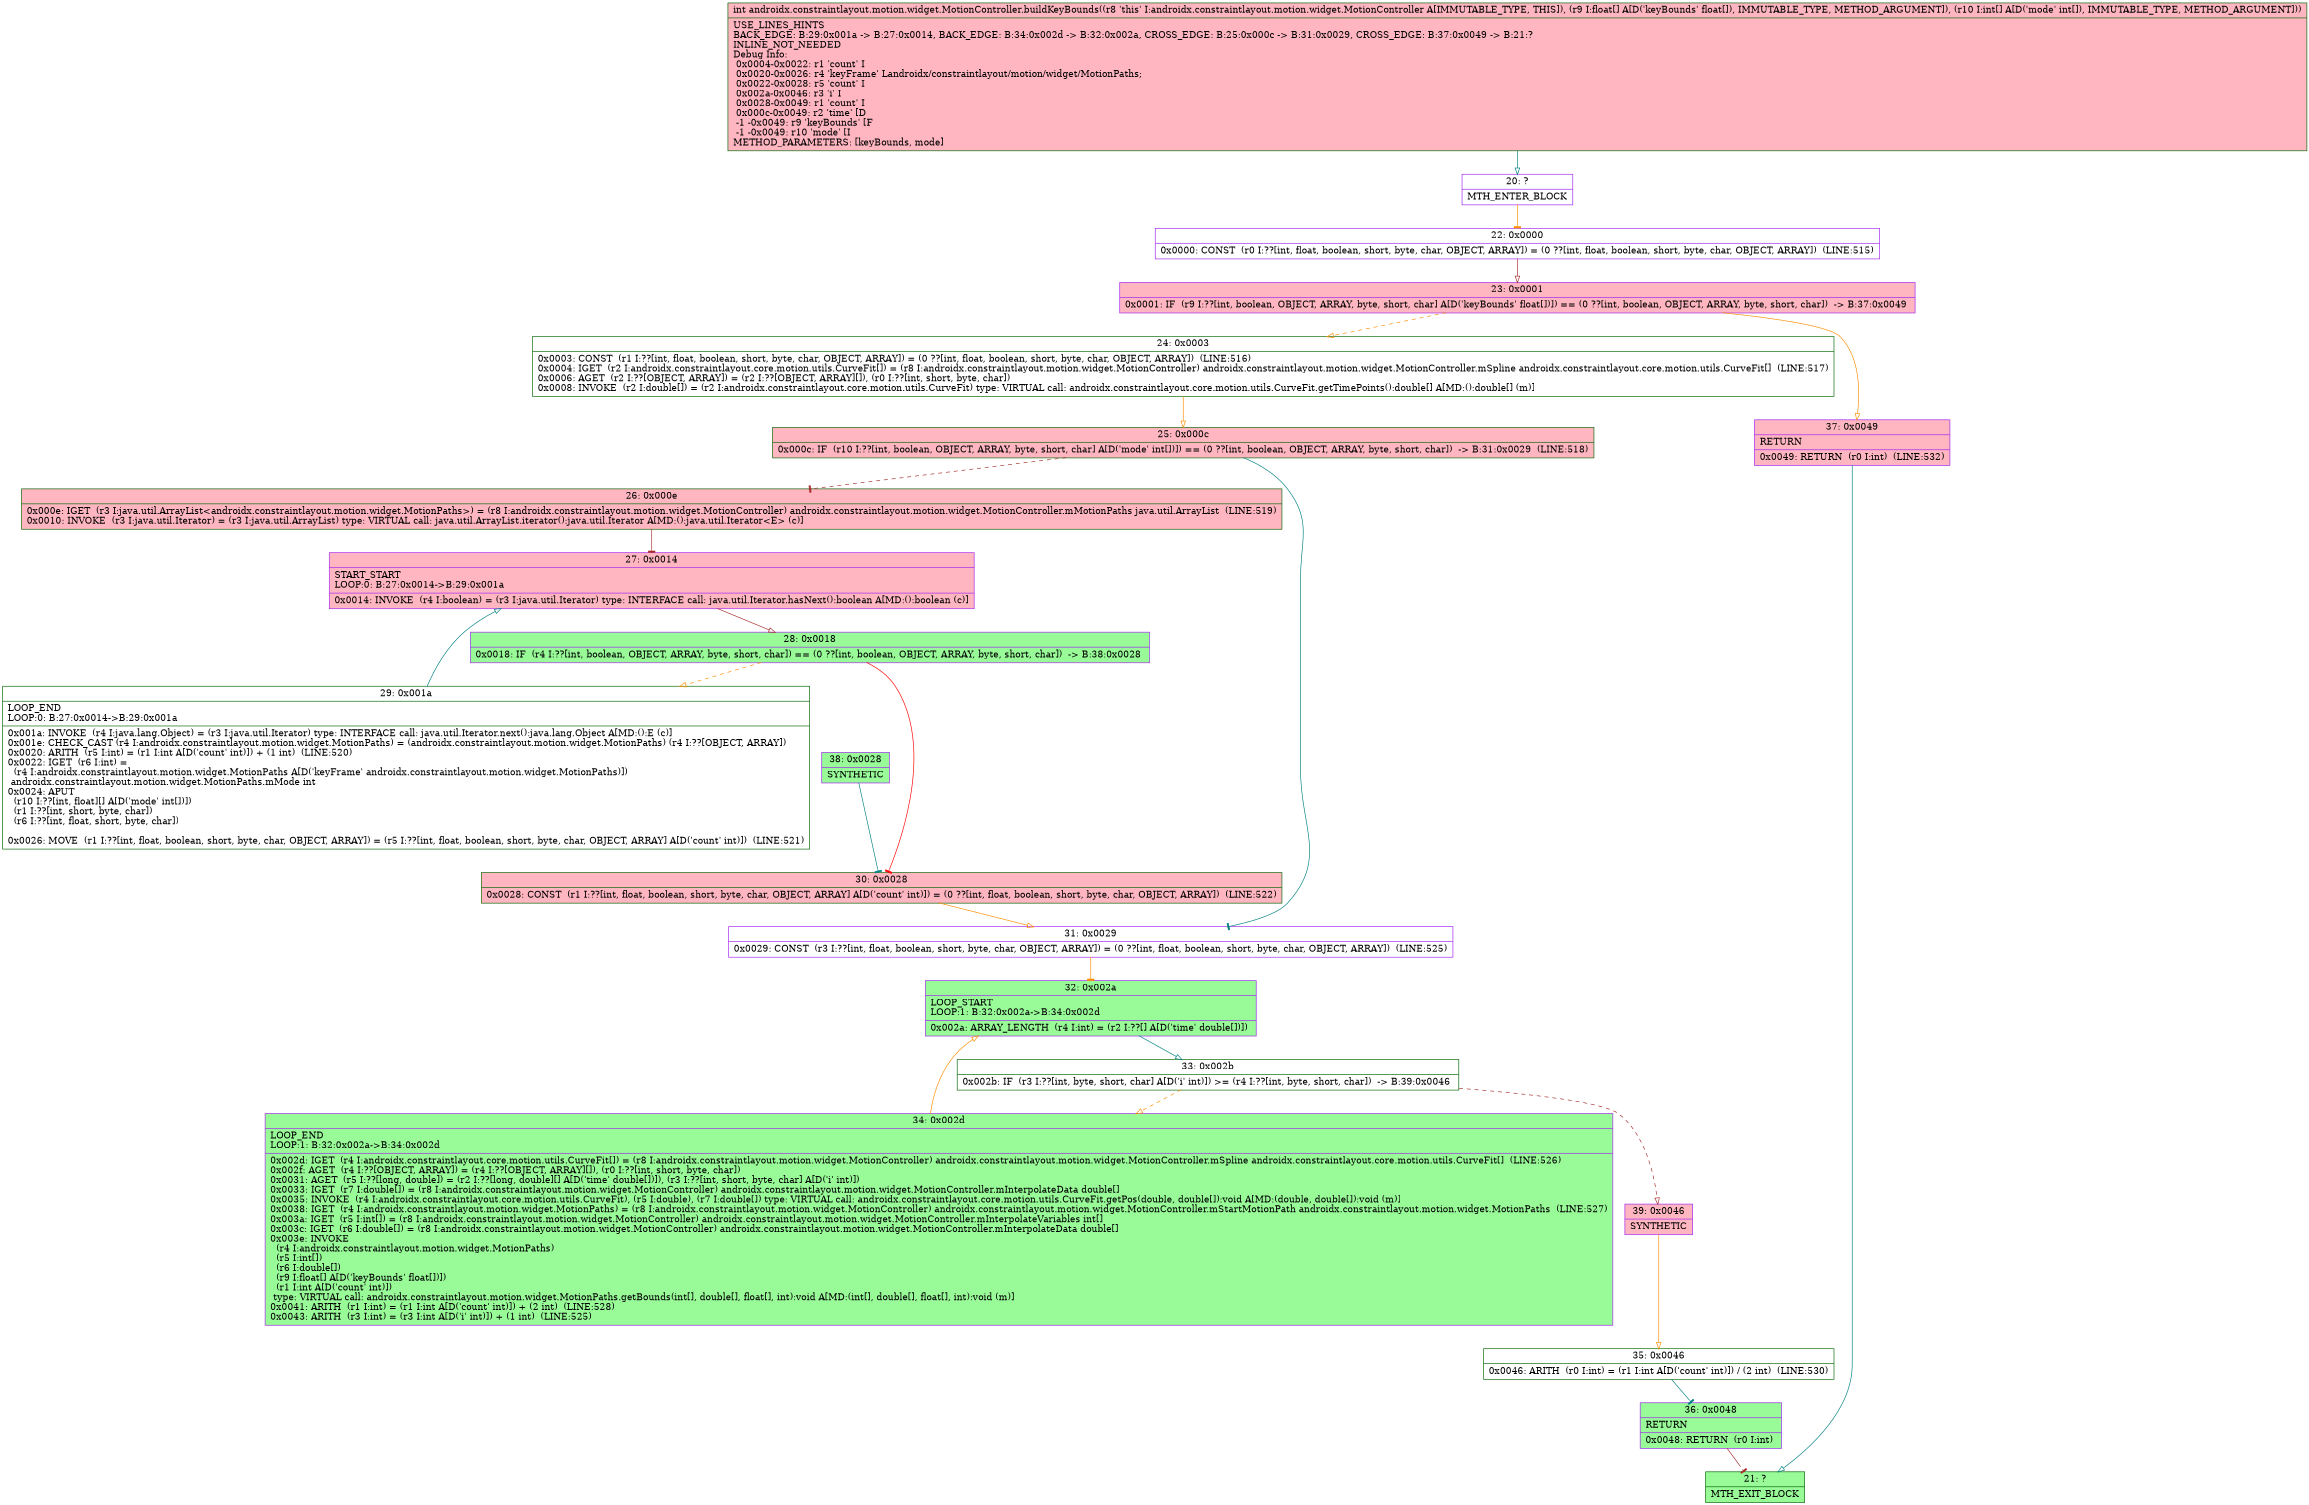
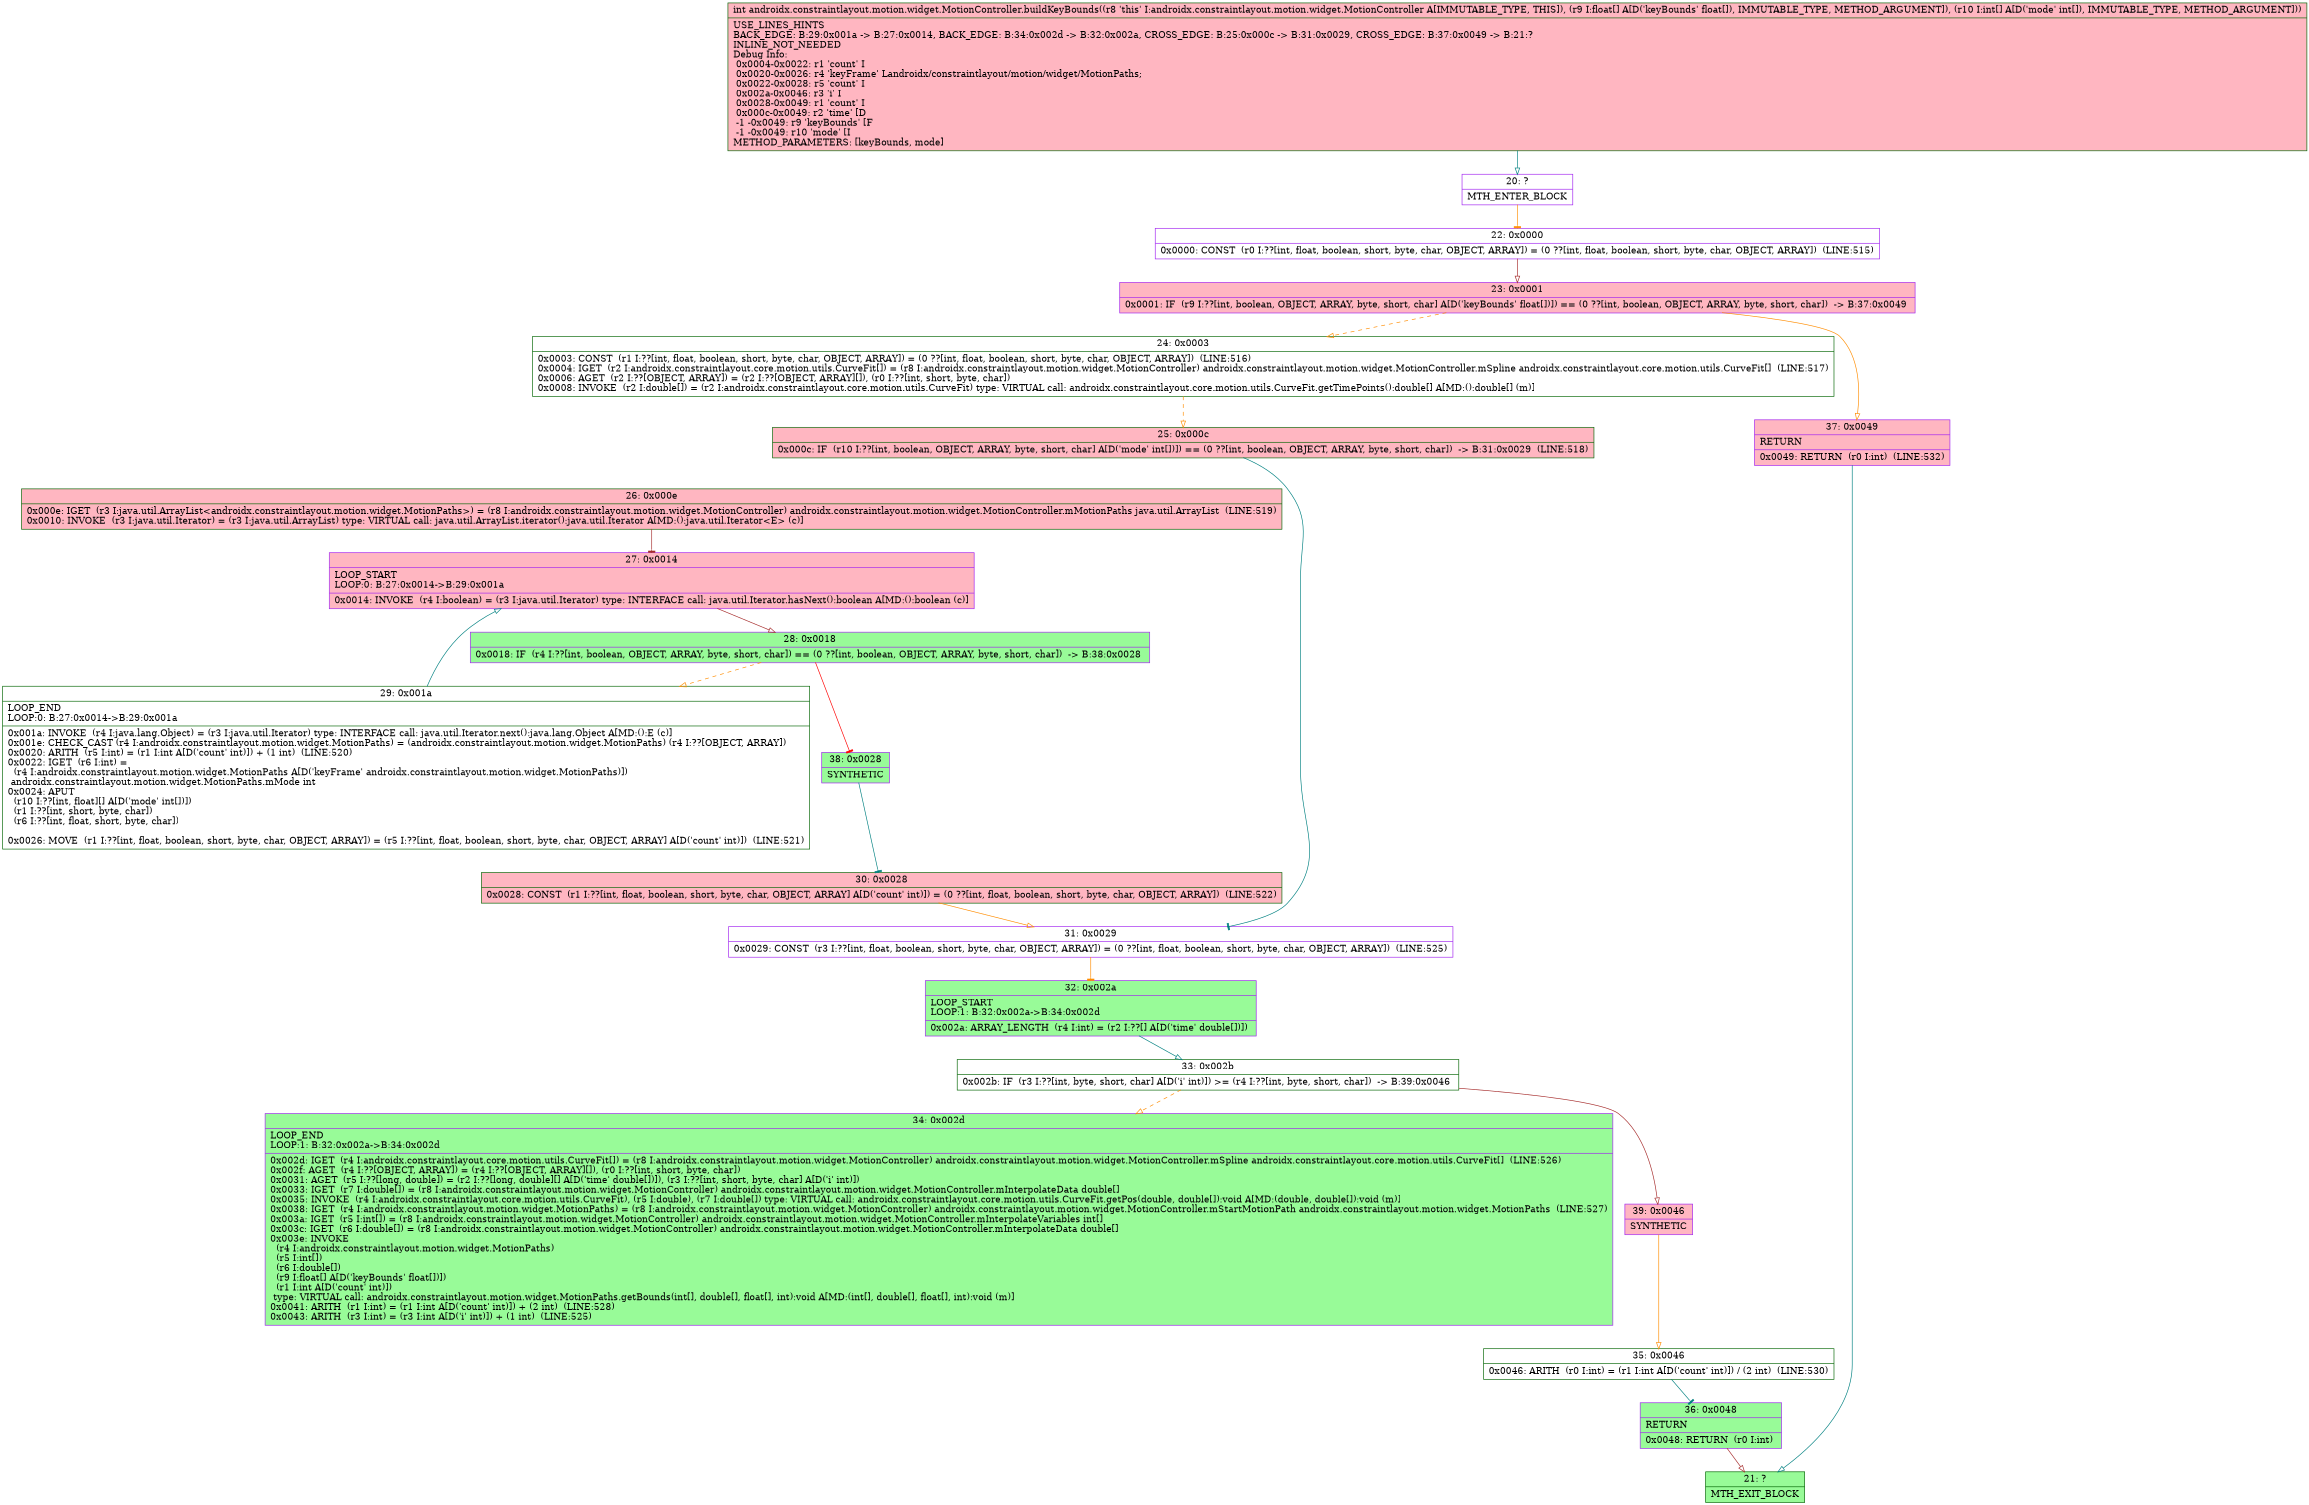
edge "24: 0x0003" -> "25: 0x000c": style solid -> dashed
edge "25: 0x000c" -> "26: 0x000e": removed
node "27: 0x0014": text "START_START" -> "LOOP_START"
edge "28: 0x0018" -> "30: 0x0028": now "28: 0x0018" -> "38: 0x0028"
edge "34: 0x002d" -> "32: 0x002a": removed
edge "33: 0x002b" -> "39: 0x0046": style dashed -> solid
edge "36: 0x0048" -> "21: ?": arrowhead tee -> onormal
